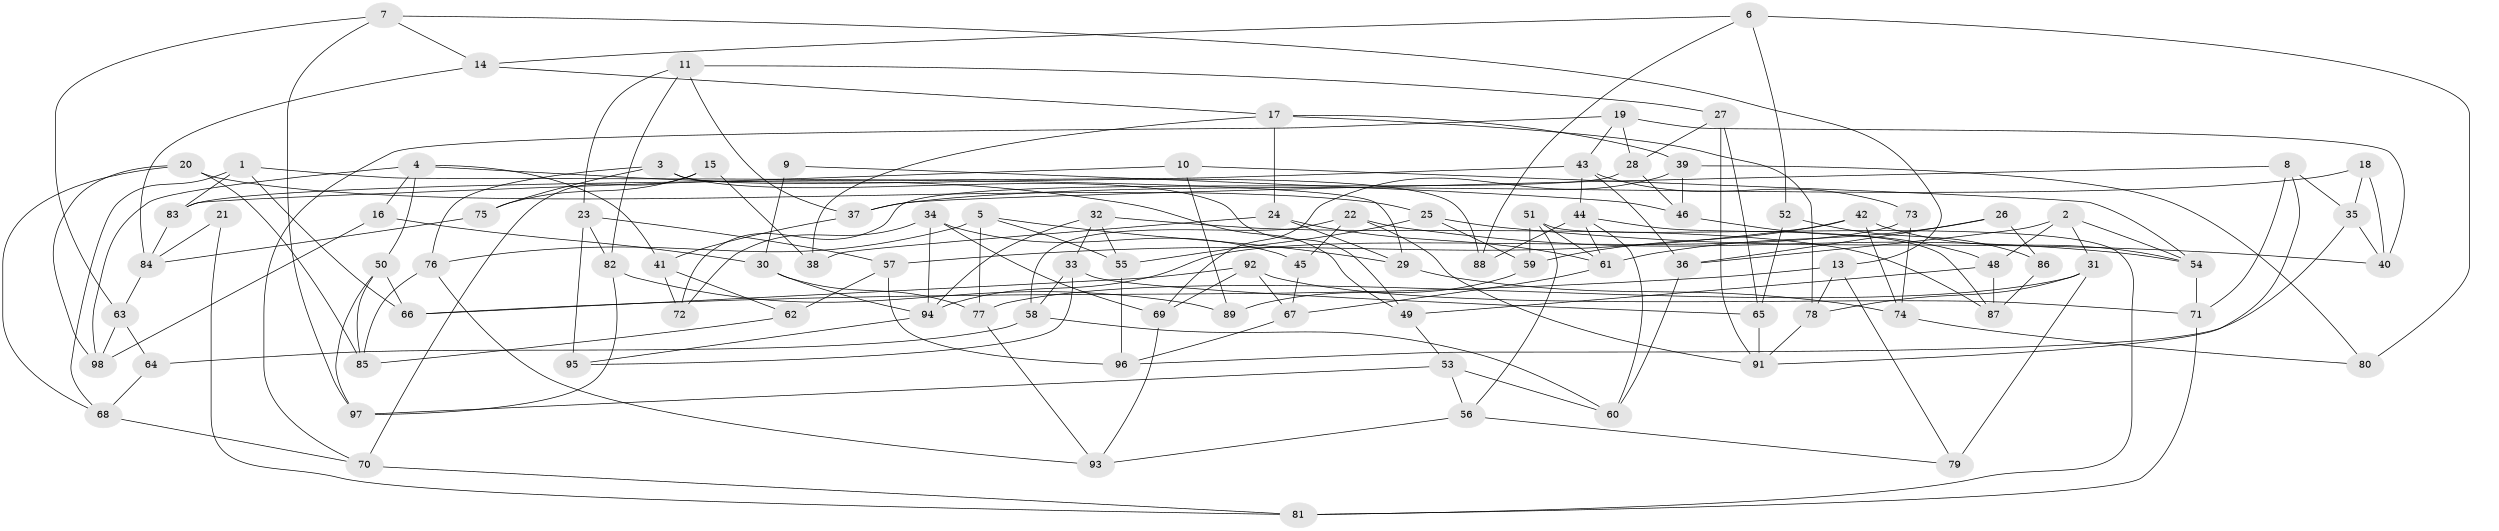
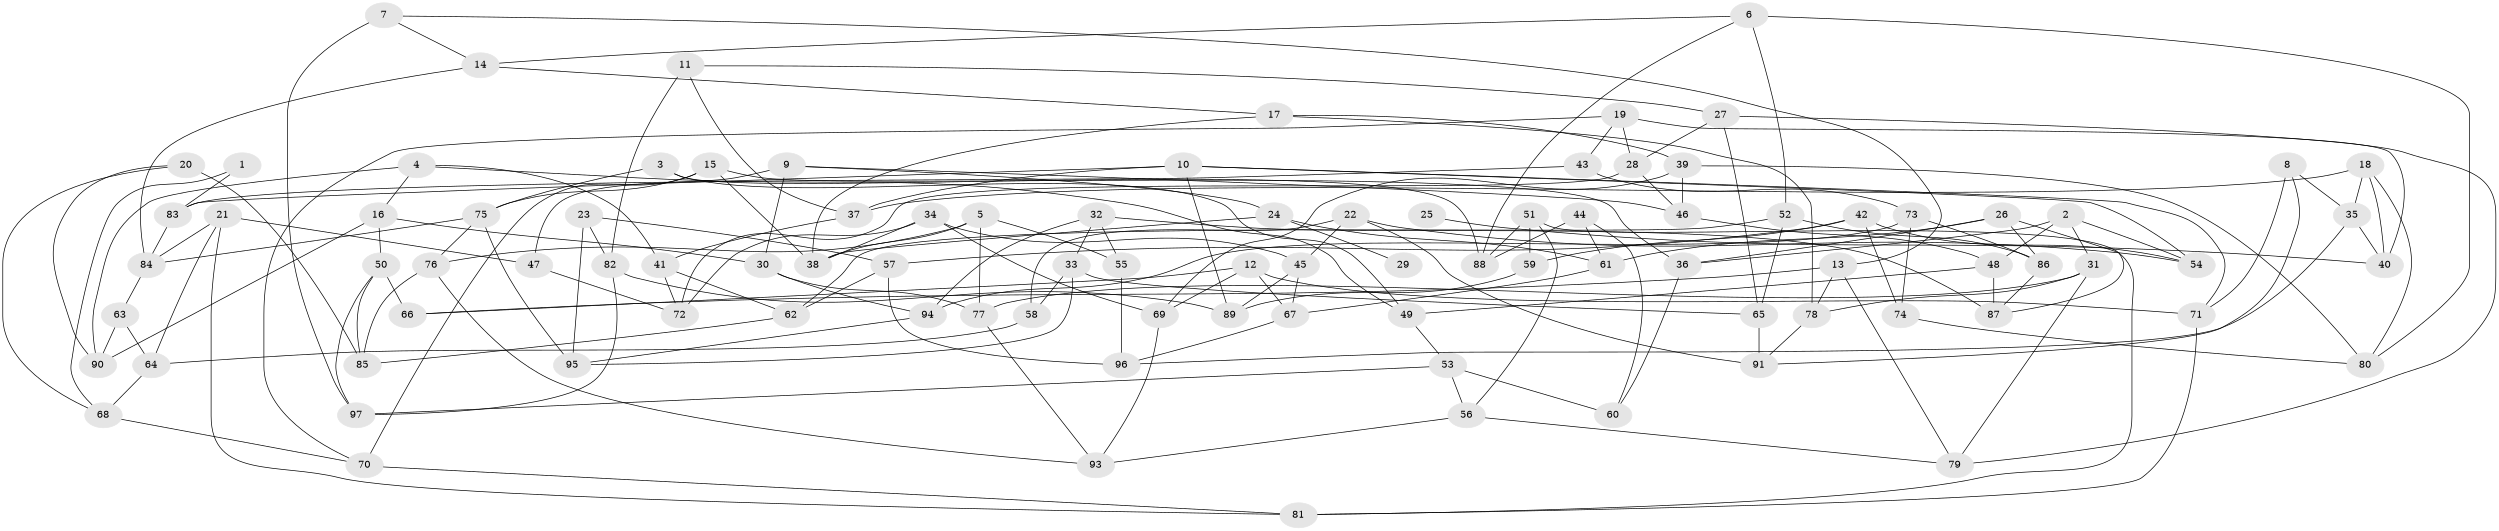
edge "7" -- "63": removed
edge "11" -- "23": removed
edge "17" -- "24": now "9" -- "24"
edge "8" -- "37": now "10" -- "37"
edge "1" -- "29": removed
edge "3" -- "76": now "75" -- "76"
edge "43" -- "44": removed
edge "20" -- "25": removed
edge "43" -- "36": now "15" -- "36"
edge "4" -- "50": now "16" -- "50"
edge "52" -- "62": added
edge "44" -- "87": now "26" -- "87"
edge "51" -- "61": now "51" -- "88"
edge "5" -- "29": now "5" -- "38"
edge "73" -- "86": added
edge "25" -- "59": removed
edge "25" -- "55": removed
edge "27" -- "91": now "27" -- "79"
edge "1" -- "66": removed
node "47": added
node "92": label "92" -> "12"
edge "18" -- "80": added
edge "34" -- "94": now "34" -- "38"
edge "21" -- "64": added
edge "54" -- "71": now "10" -- "71"
edge "29" -- "74": removed
edge "75" -- "95": added
edge "45" -- "89": added
edge "58" -- "60": removed
node "98": label "98" -> "90"
